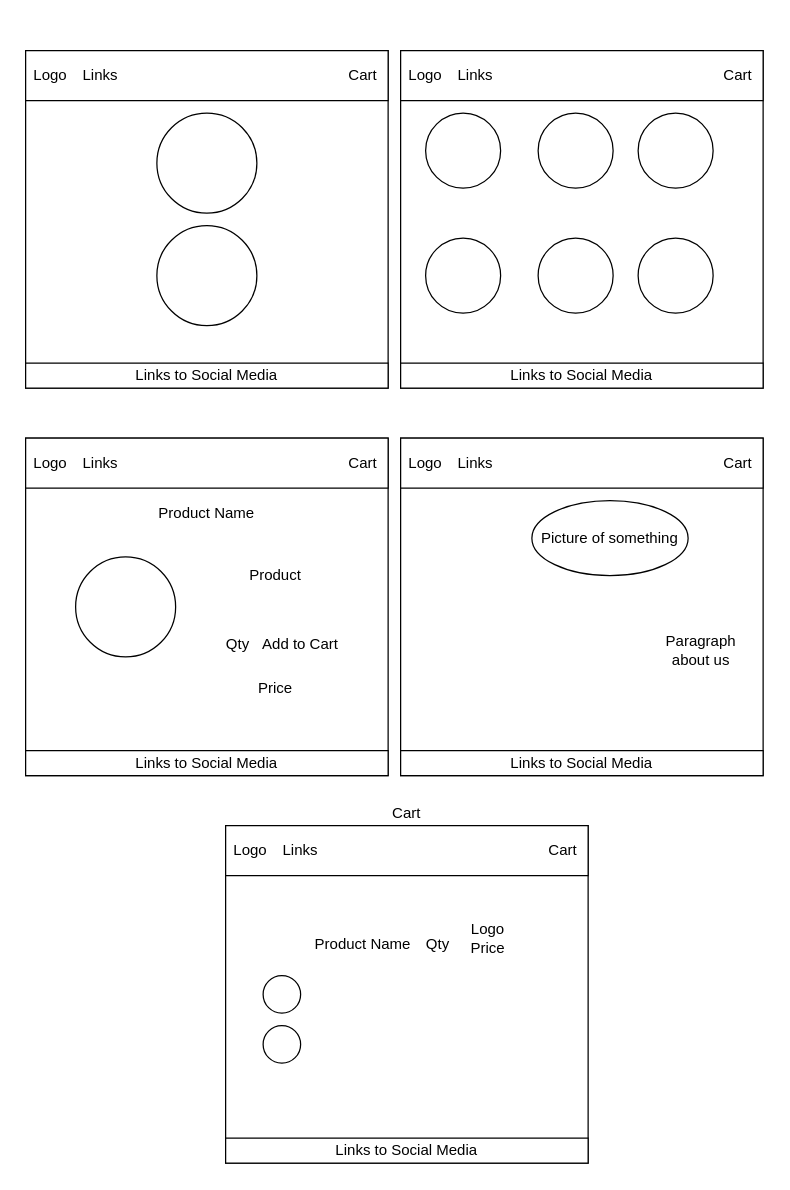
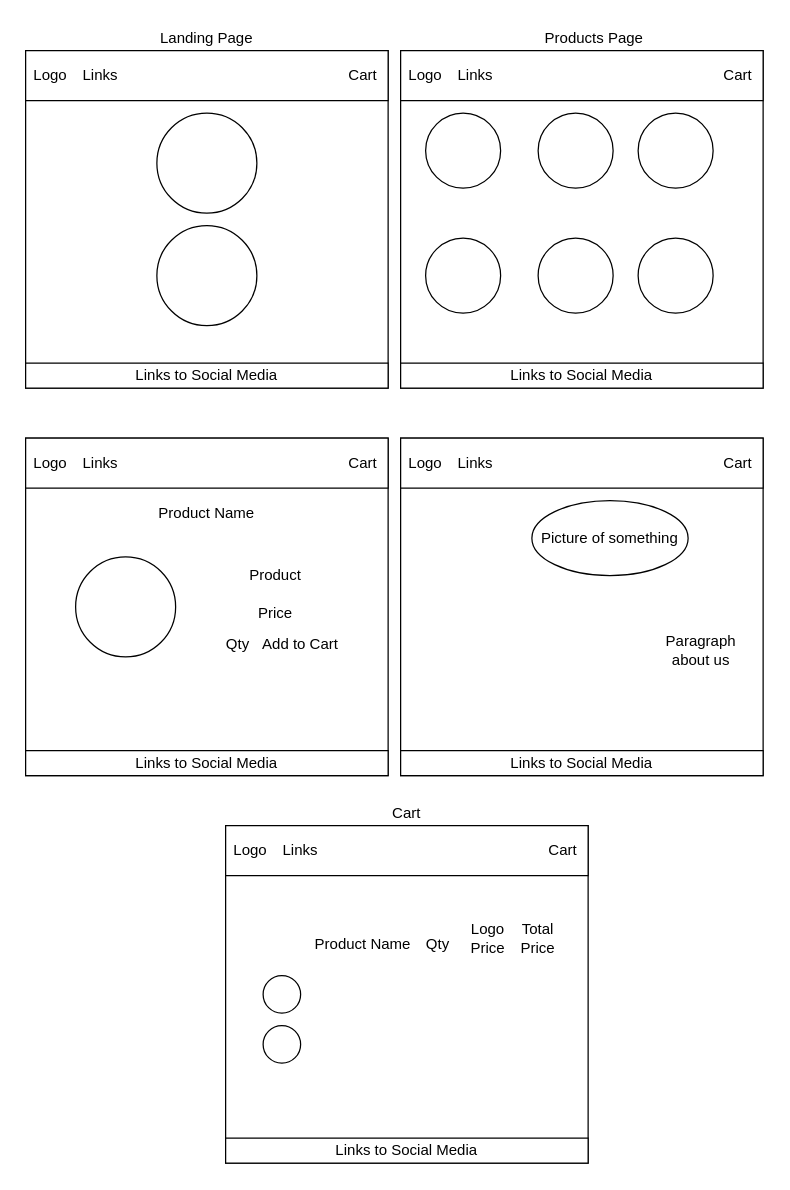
node "Landing Page": added
node "Products Page": added
node "Price": moved (276, 688) -> (276, 613)
node "Total Price": added
